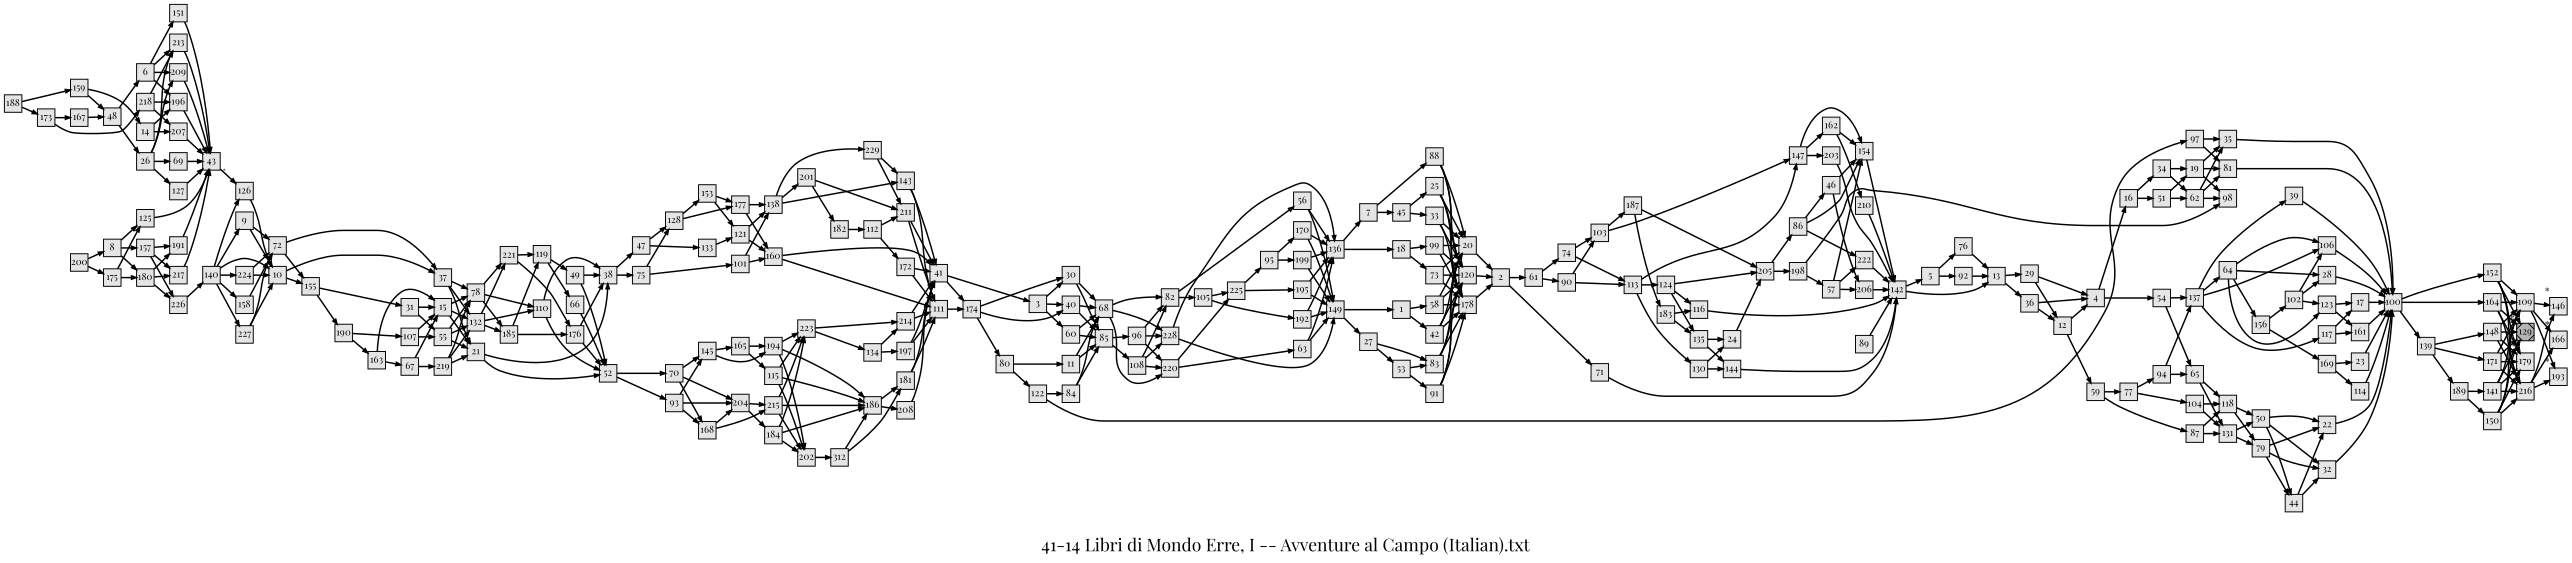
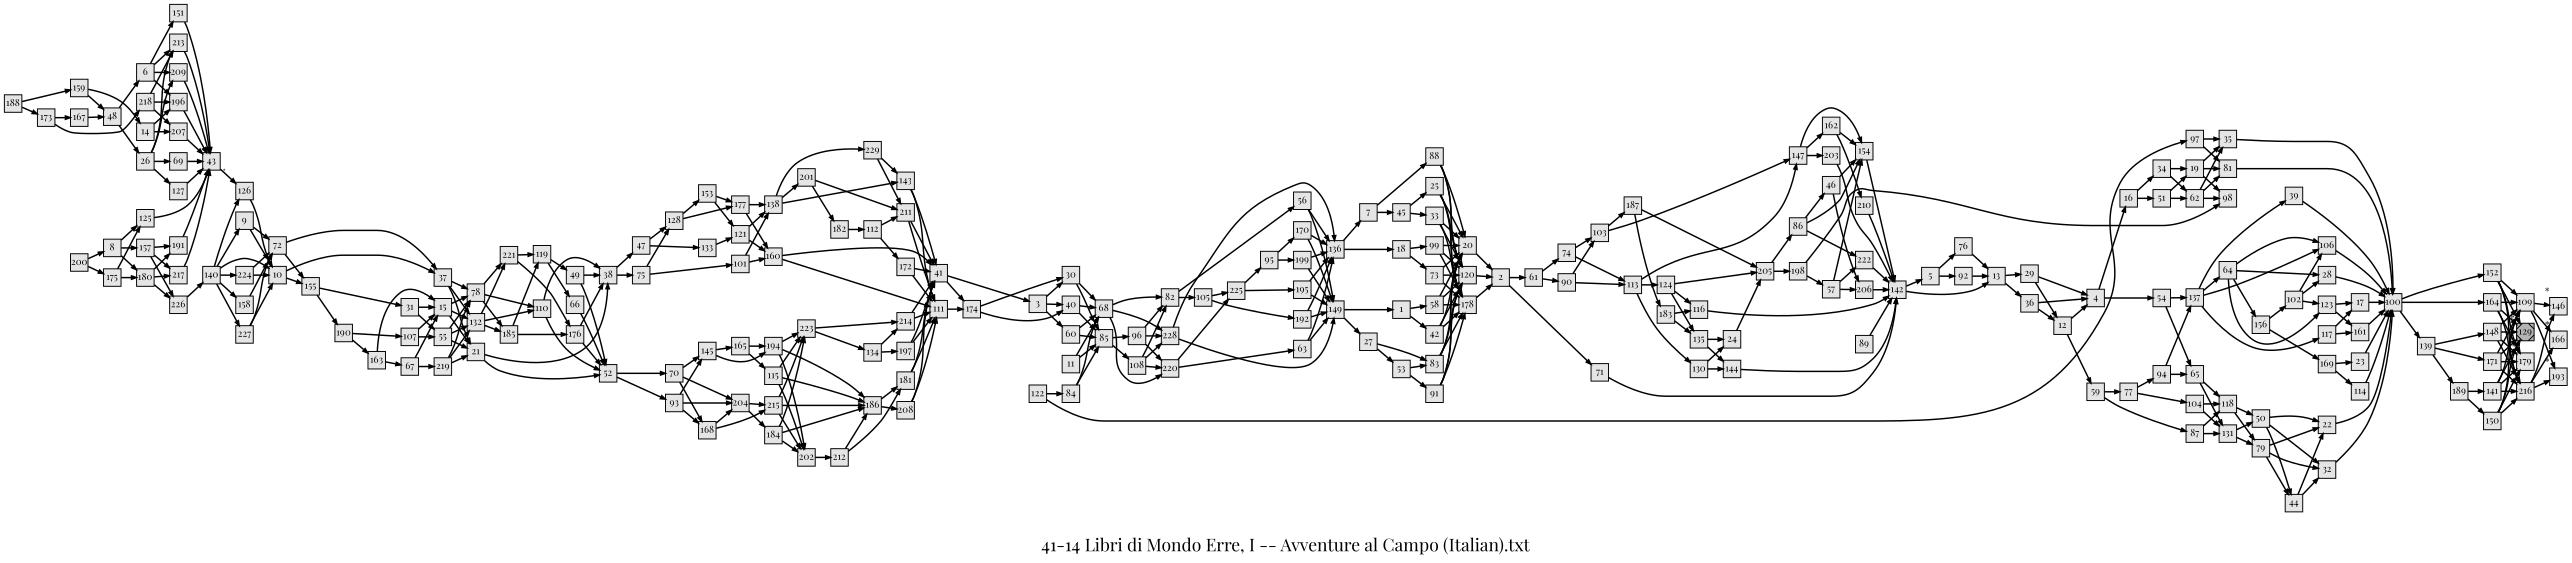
edge "208" -> "111": added
node "80": removed
node "312": label "312" -> "212"
